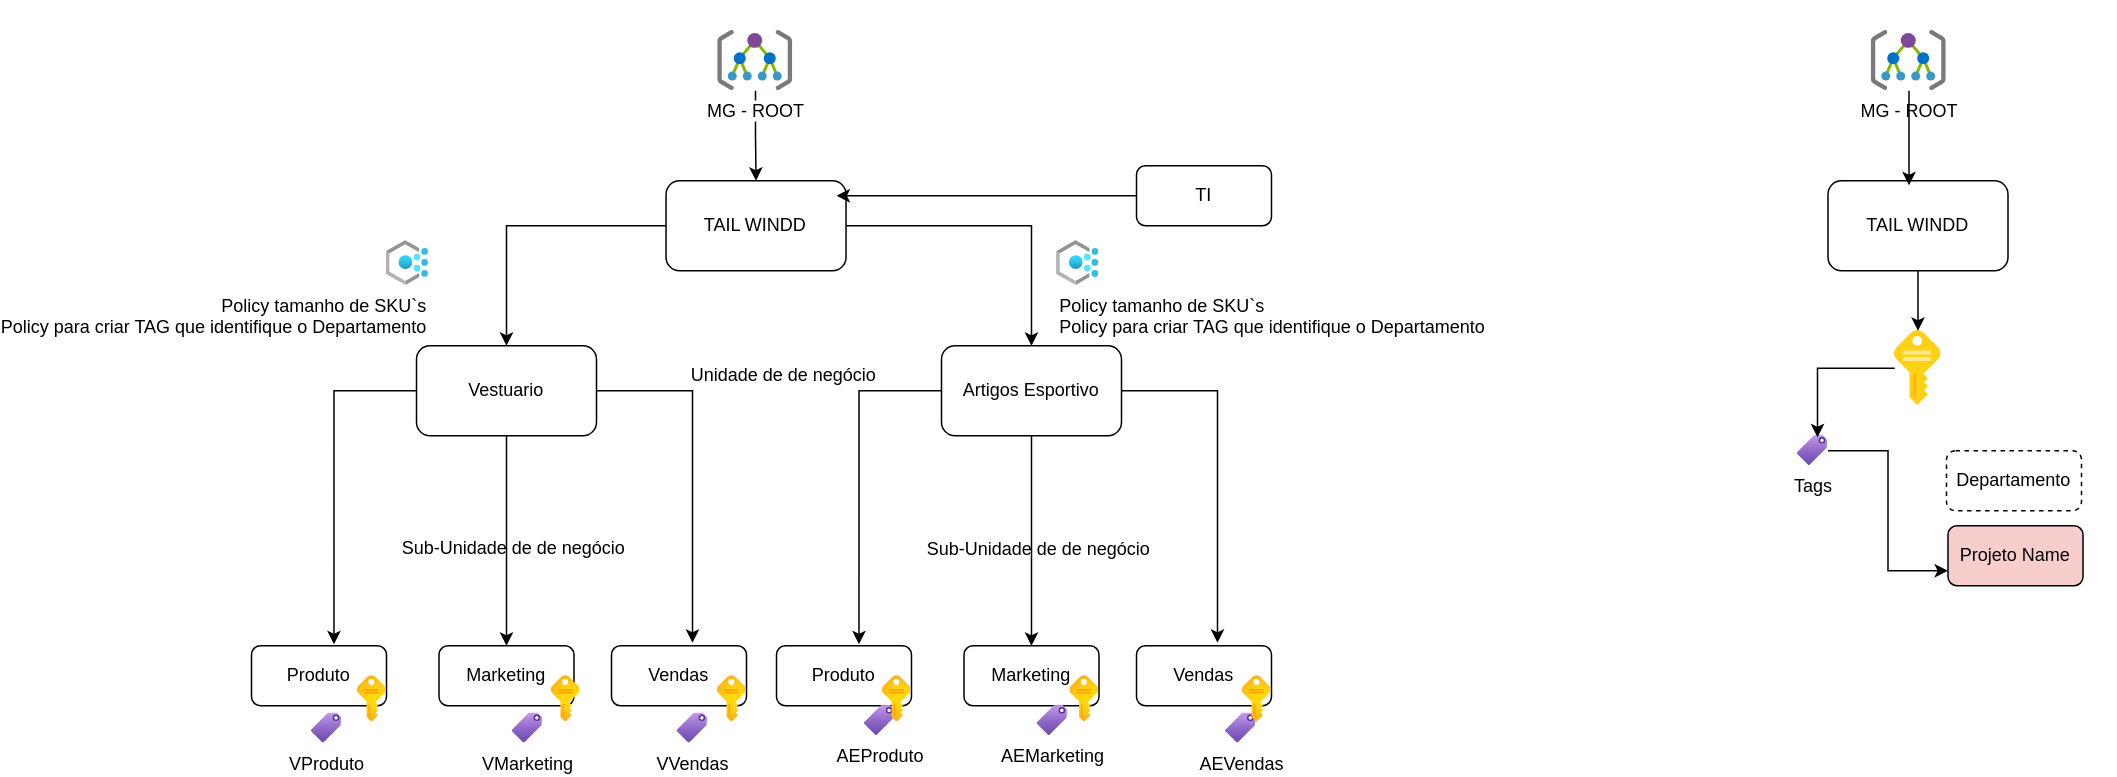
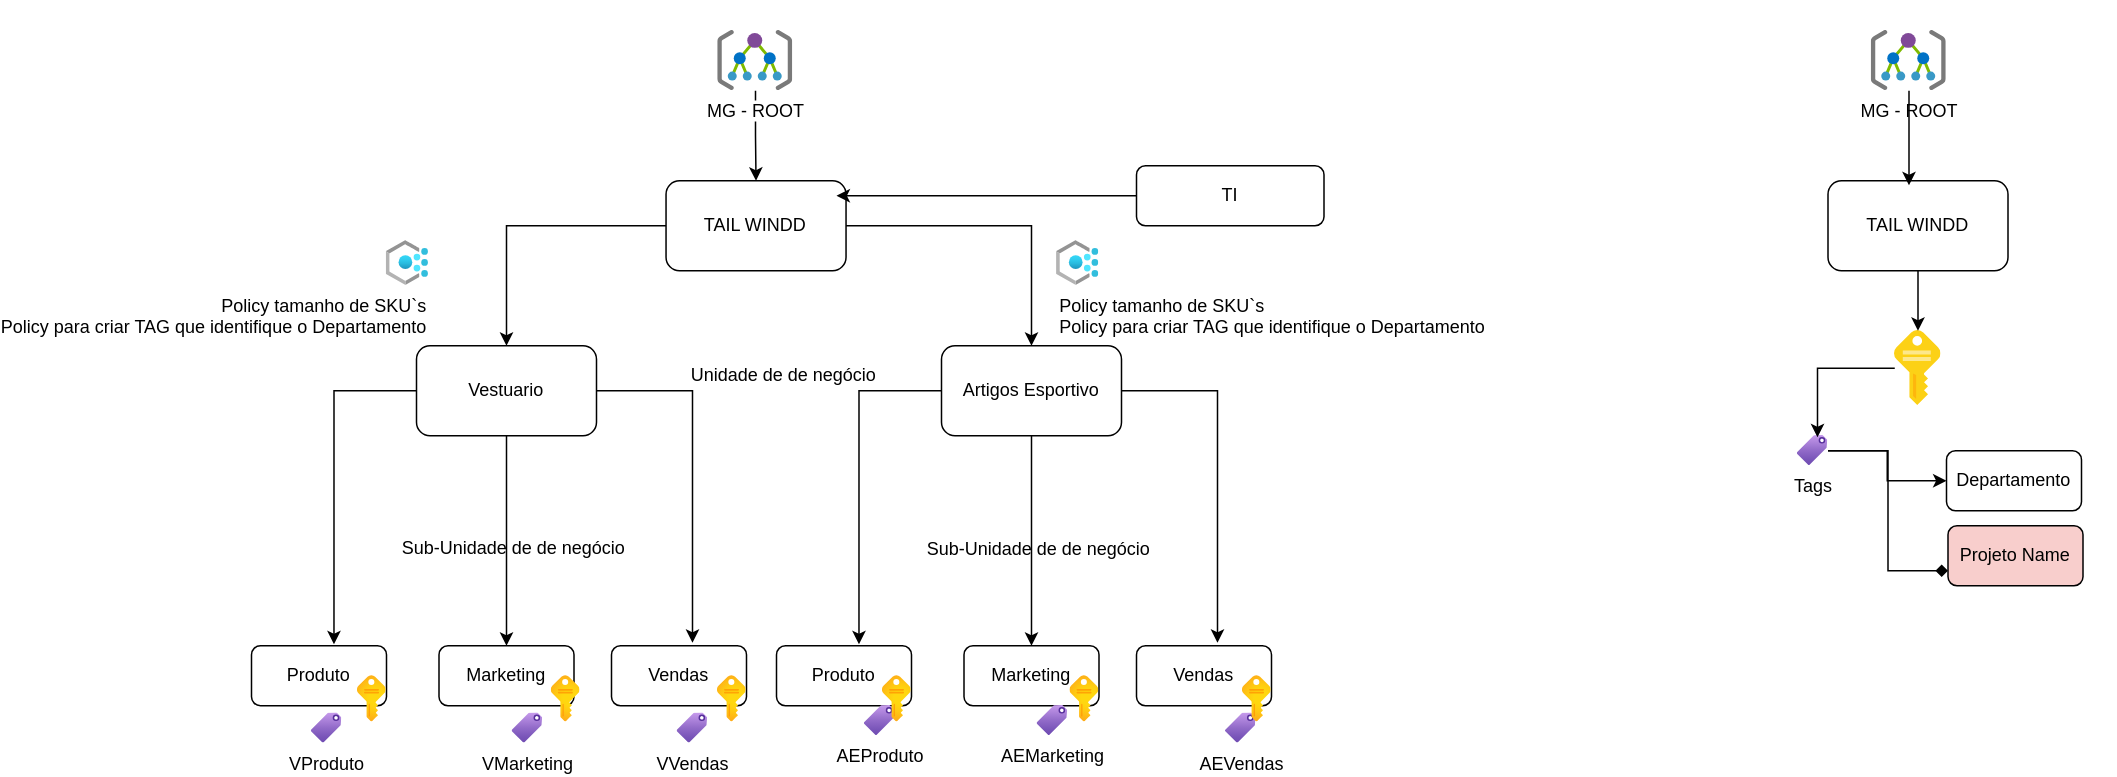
node "TI": size 135x60 -> 188x60
edge "Tags" -> "Departamento": added
node "Departamento": style dashed -> solid
edge "Tags" -> "Projeto Name": arrowhead classic -> diamond
